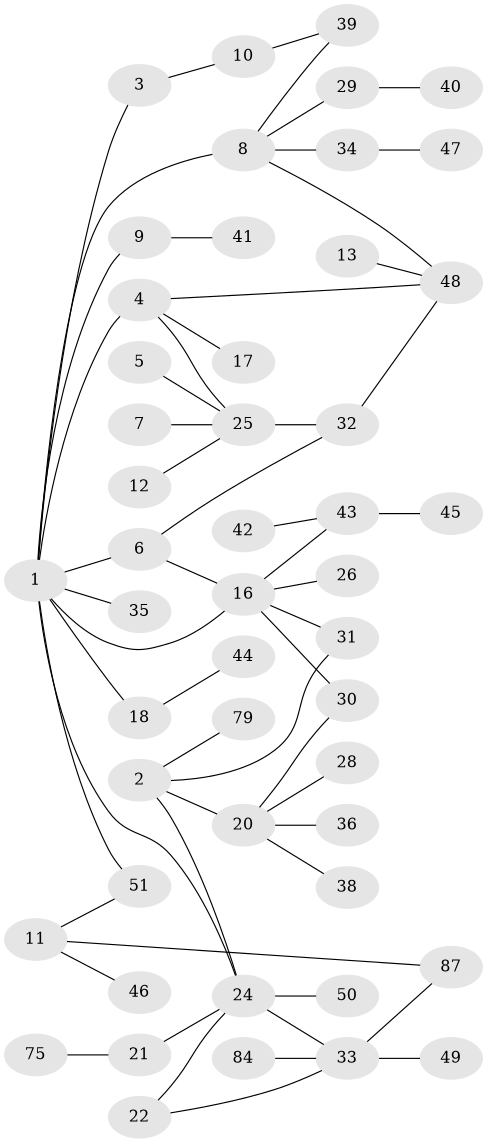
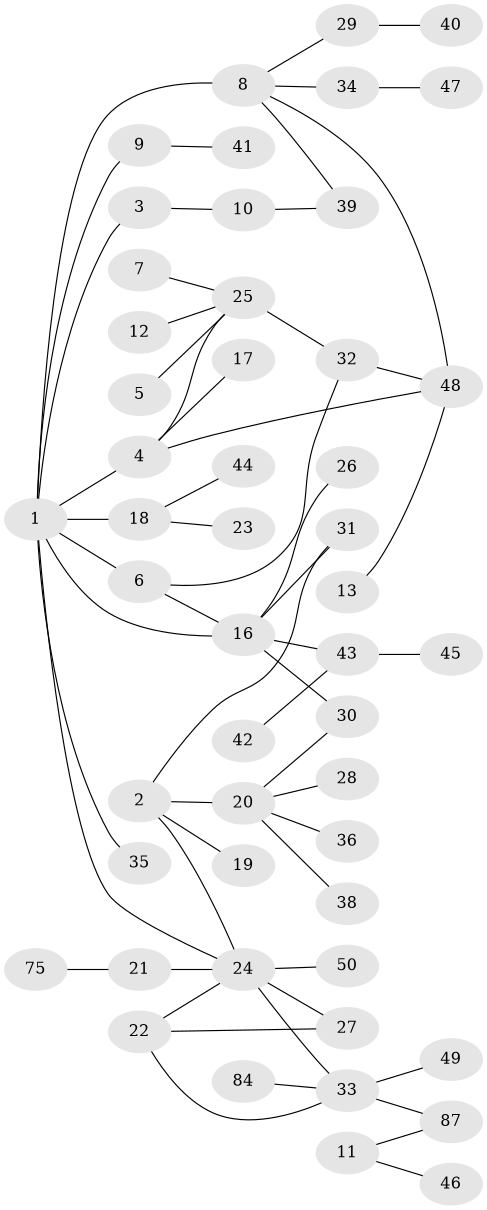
node "23": added
node "79": label "79" -> "19"
node "51": removed
node "27": added
